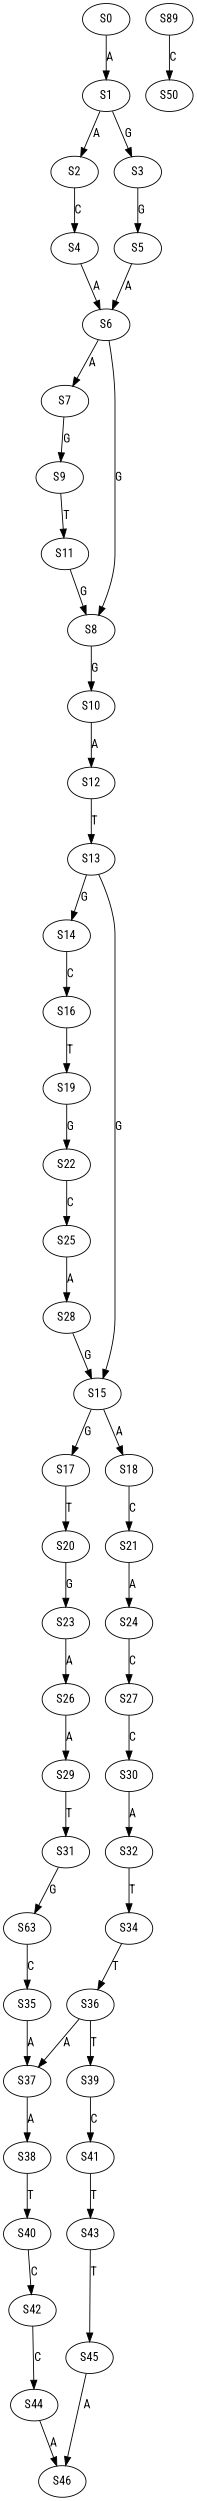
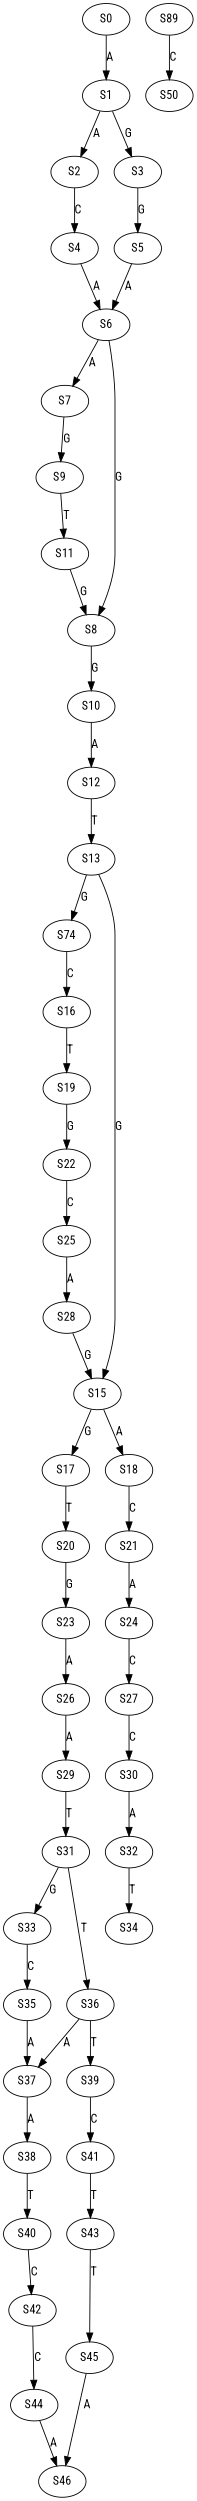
node "S14": label "S14" -> "S74"
node "S63": label "S63" -> "S33"
edge "S34" -> "S36": now "S31" -> "S36"
